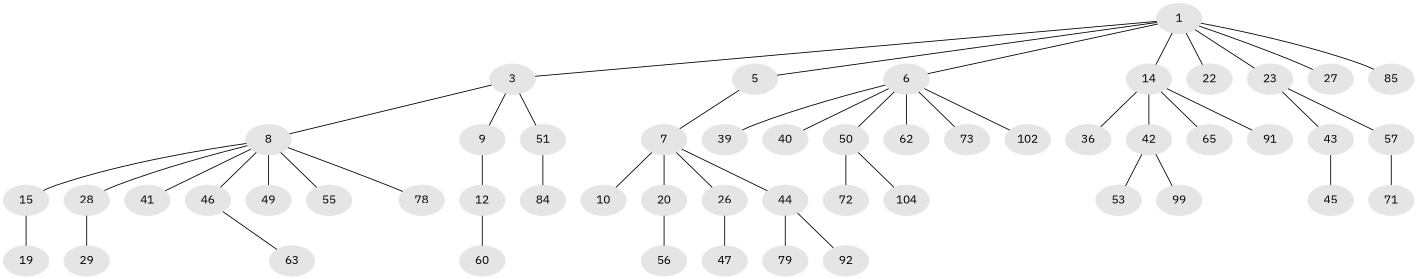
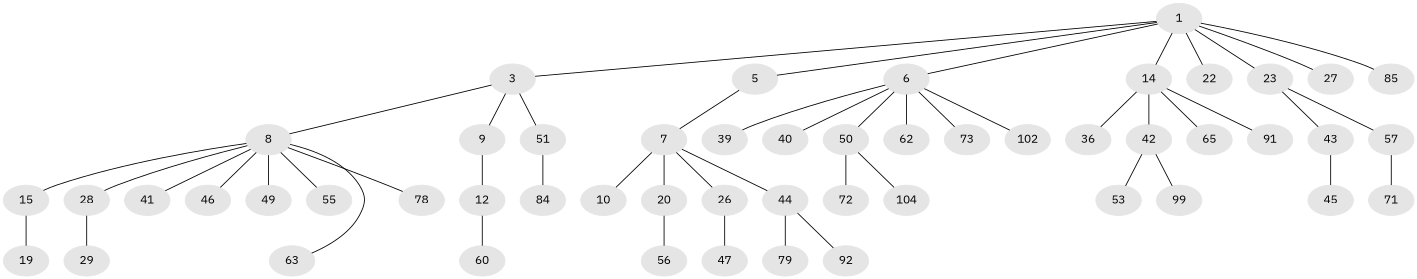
edge "46" -- "63": now "8" -- "63"
